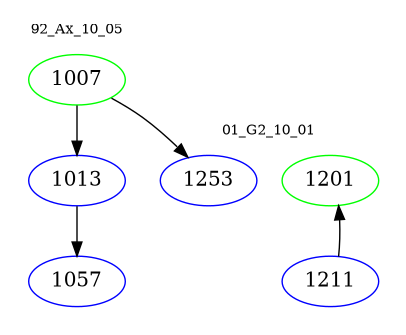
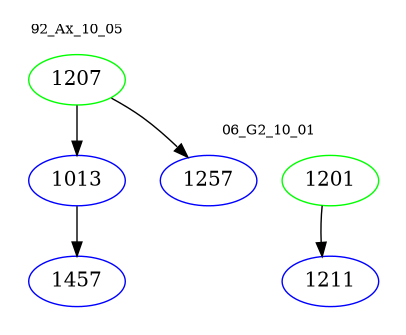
node "1007": label "1007" -> "1207"
cluster "01_G2_10_01": label "01_G2_10_01" -> "06_G2_10_01"
node "1253": label "1253" -> "1257"
edge "1211" -> "1201": reversed
node "1057": label "1057" -> "1457"
